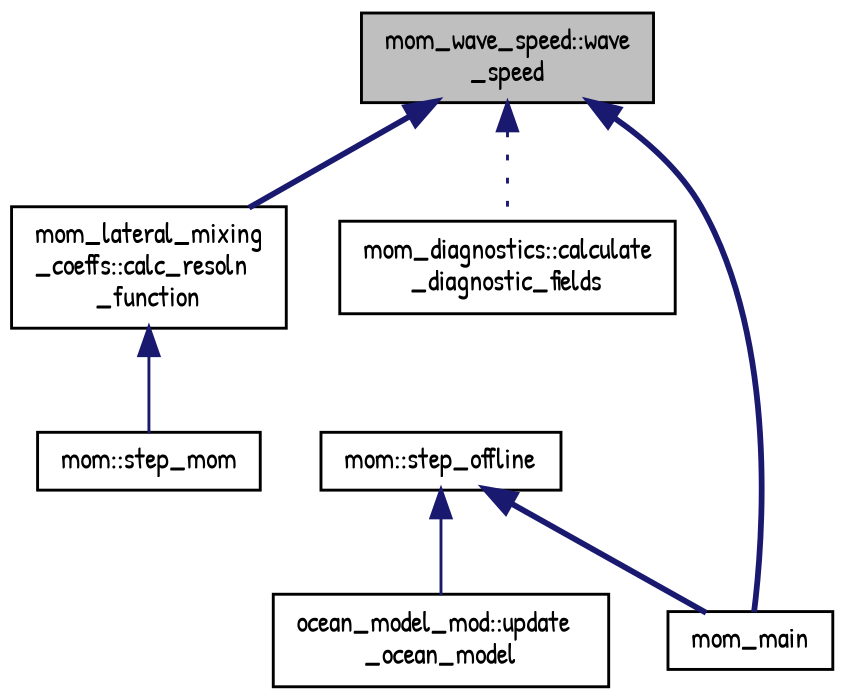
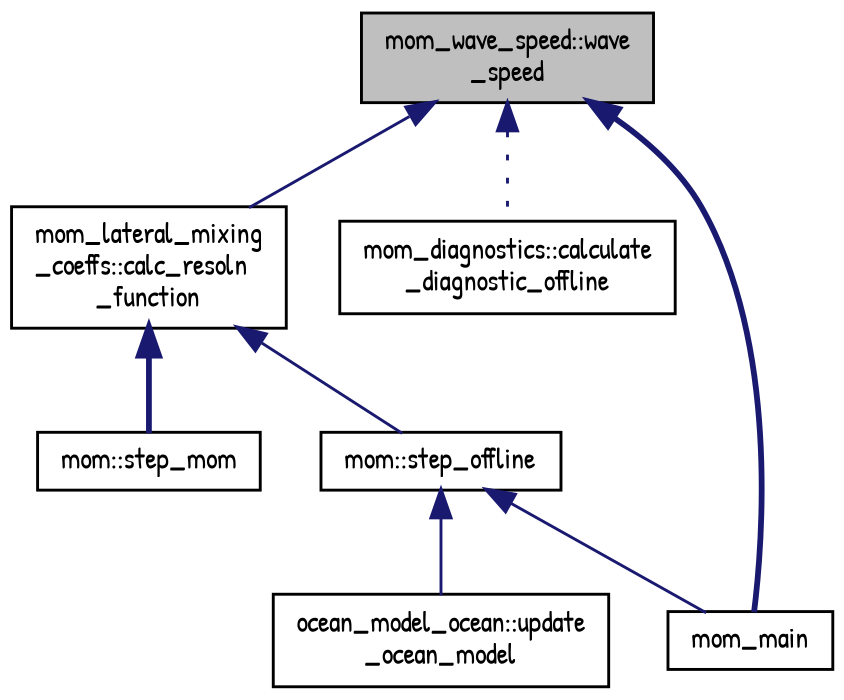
edge "mom_lateral_mixing _coeffs::calc_resoln _function" -> "mom_wave_speed::wave _speed": style bold -> solid
node "mom_diagnostics::calculate _diagnostic_fields": label "mom_diagnostics::calculate _diagnostic_fields" -> "mom_diagnostics::calculate _diagnostic_offline"
edge "mom::step_offline" -> "mom_lateral_mixing _coeffs::calc_resoln _function": added
edge "mom::step_mom" -> "mom_lateral_mixing _coeffs::calc_resoln _function": style solid -> bold
edge "mom_main" -> "mom::step_offline": style bold -> solid
node "ocean_model_mod::update _ocean_model": label "ocean_model_mod::update _ocean_model" -> "ocean_model_ocean::update _ocean_model"
